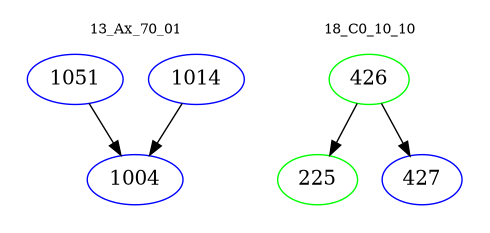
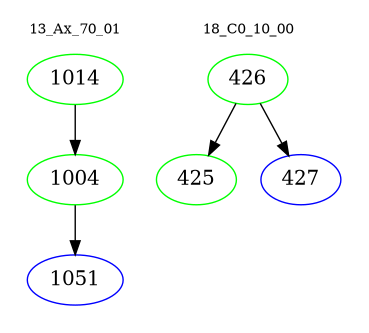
cluster "18_C0_10_10": label "18_C0_10_10" -> "18_C0_10_00"
node "1014": color blue -> green
edge "1051" -> "1004": reversed
node "1004": color blue -> green
node "225": label "225" -> "425"
